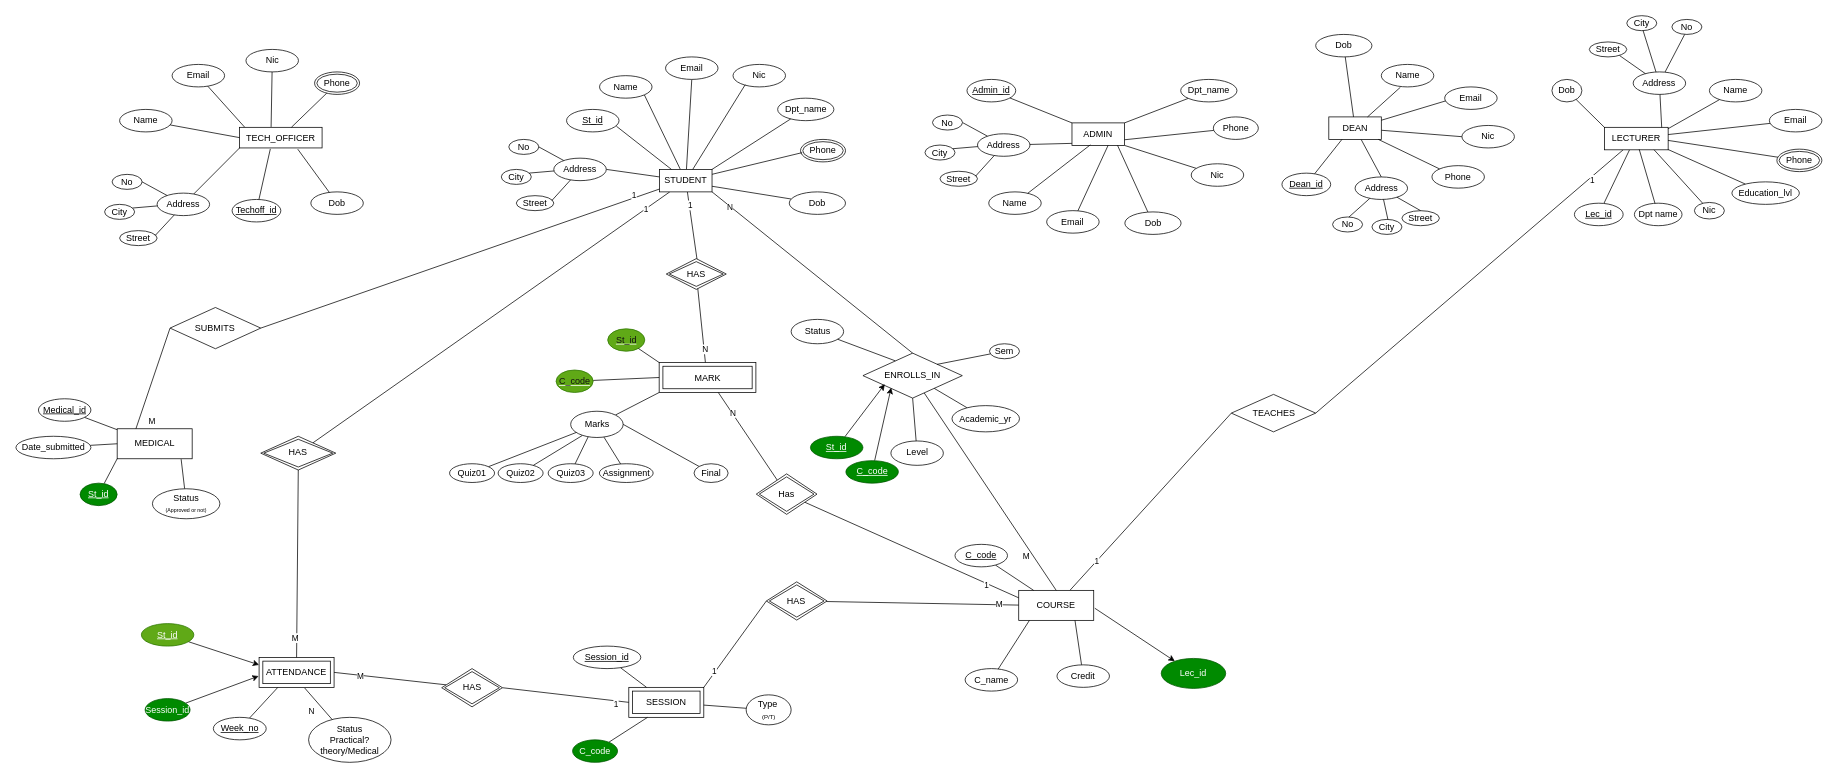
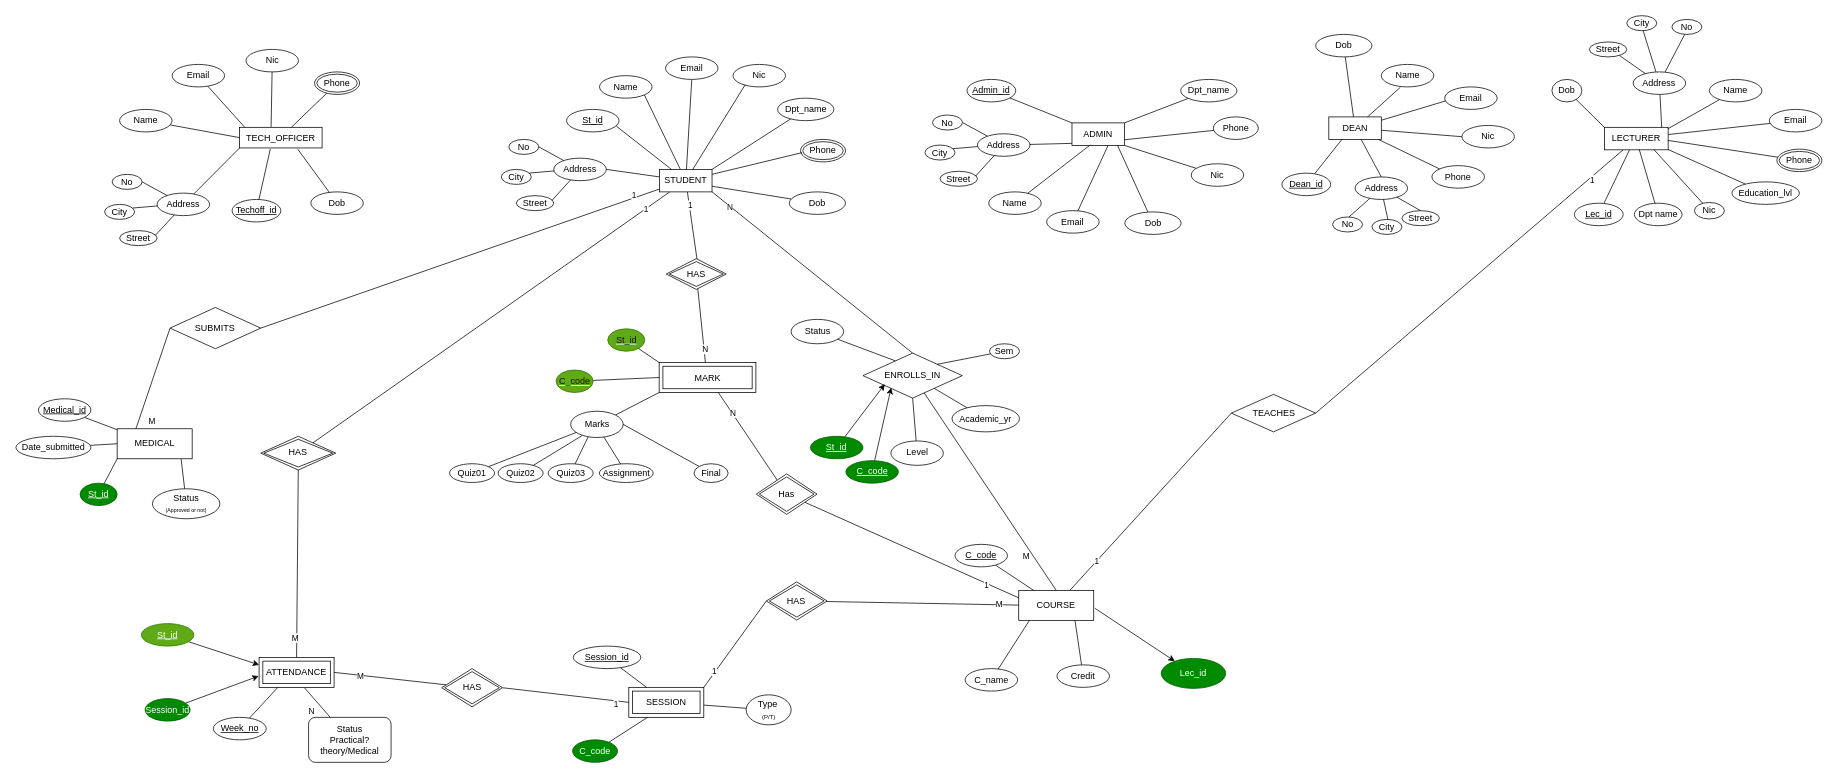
node "Status Practical?theory/Medical": shape ellipse -> rounded rectangle
